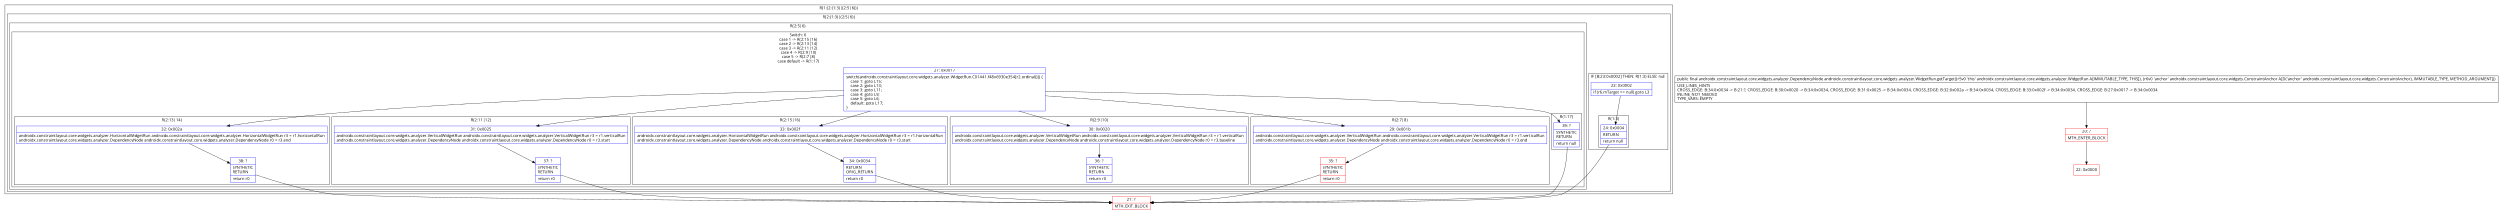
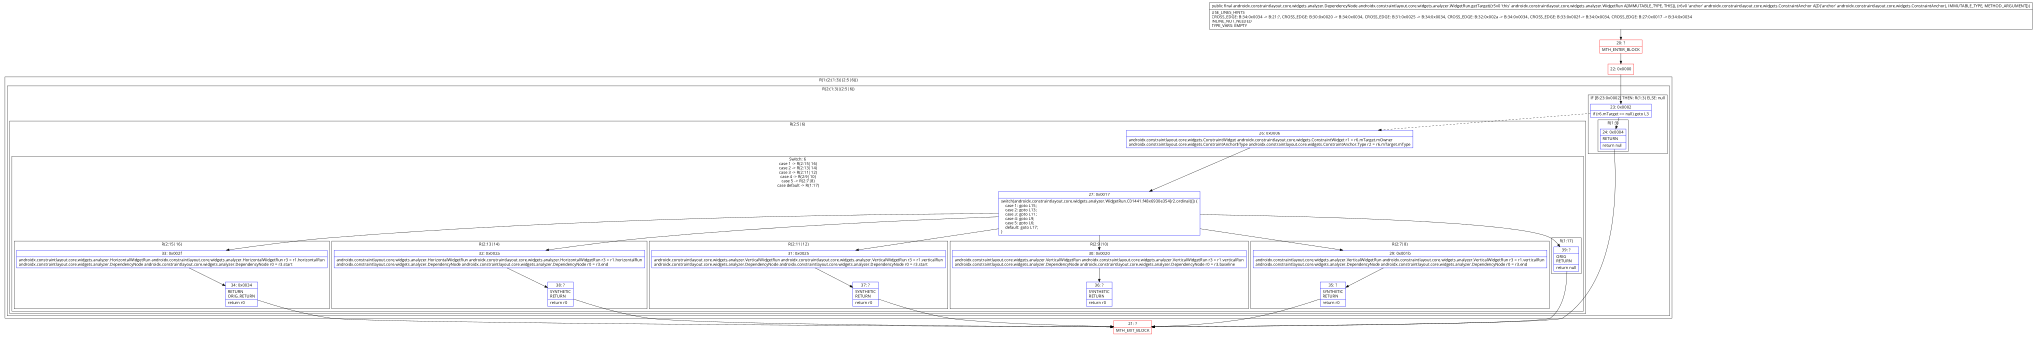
edge "22: 0x0000" -> "23: 0x0002": added
node "39: ?": text "SYNTHETIC" -> "ORIG"
node "26: 0x0006": added
node "35: ?": color red -> blue
